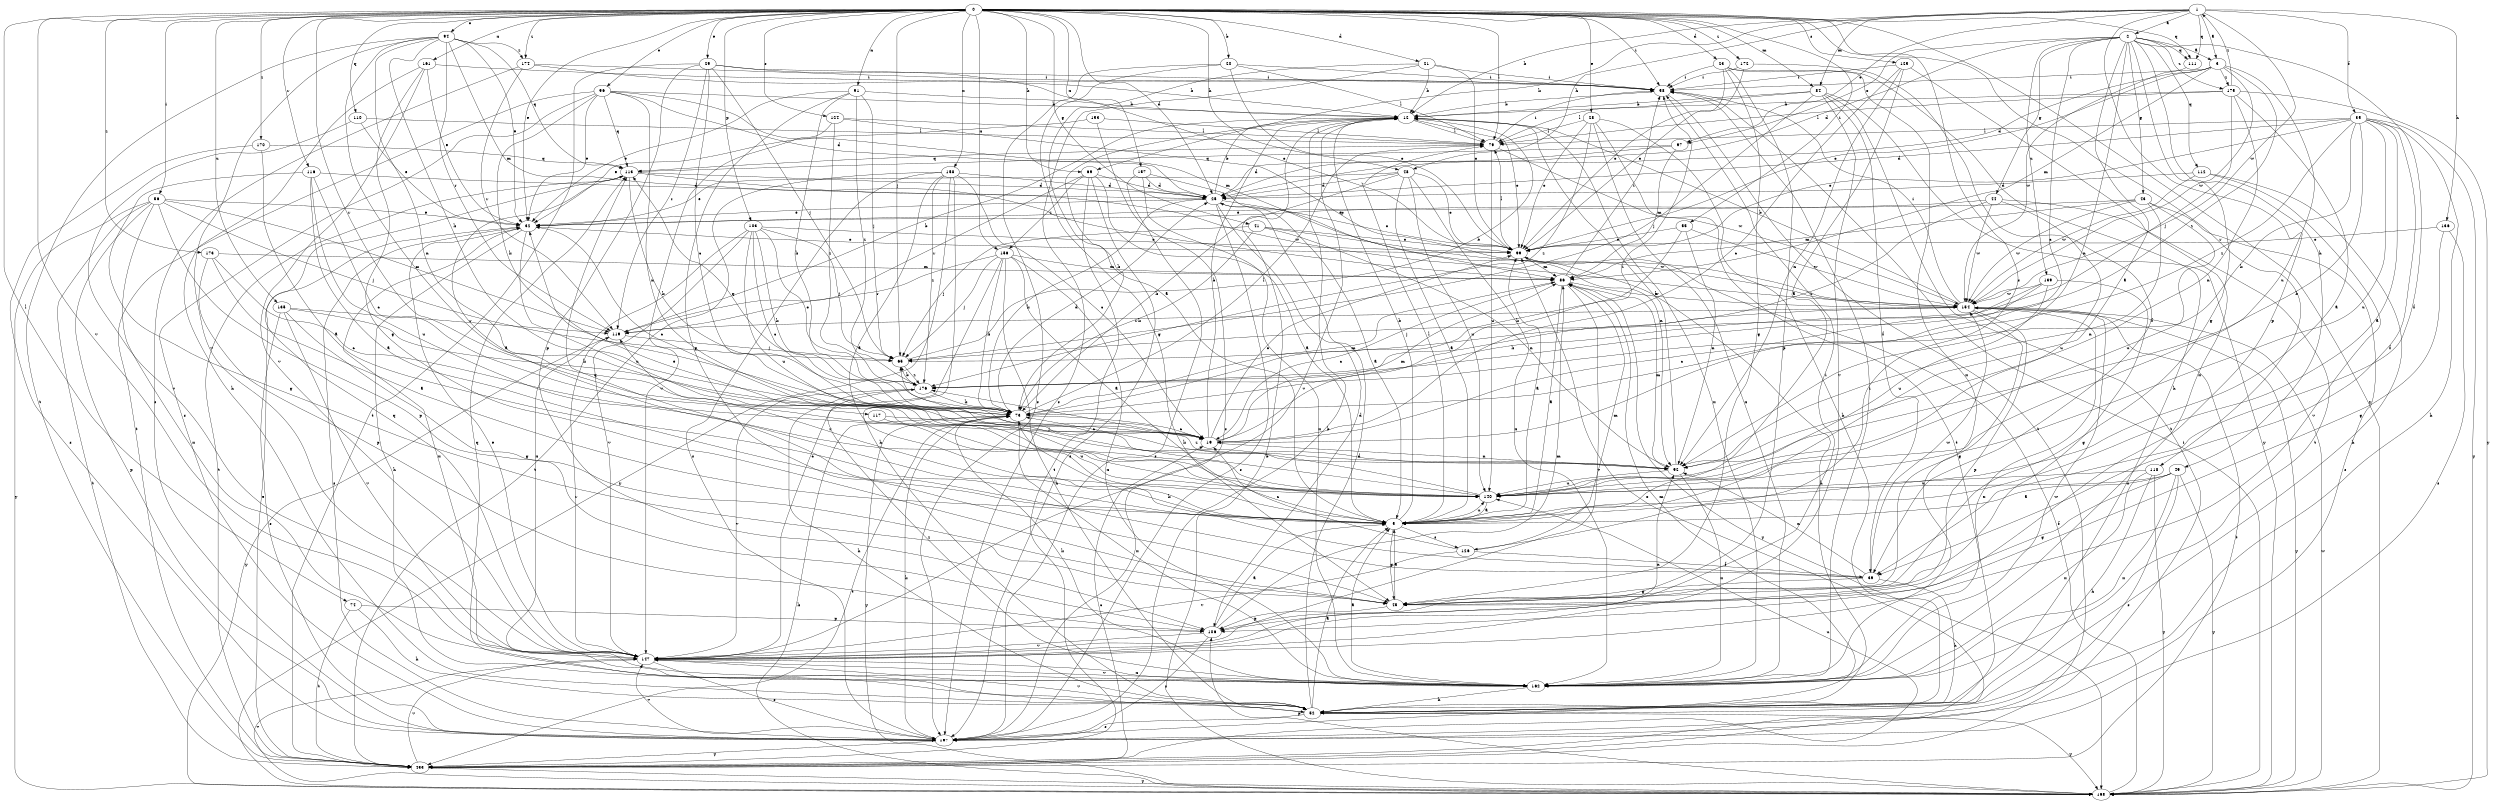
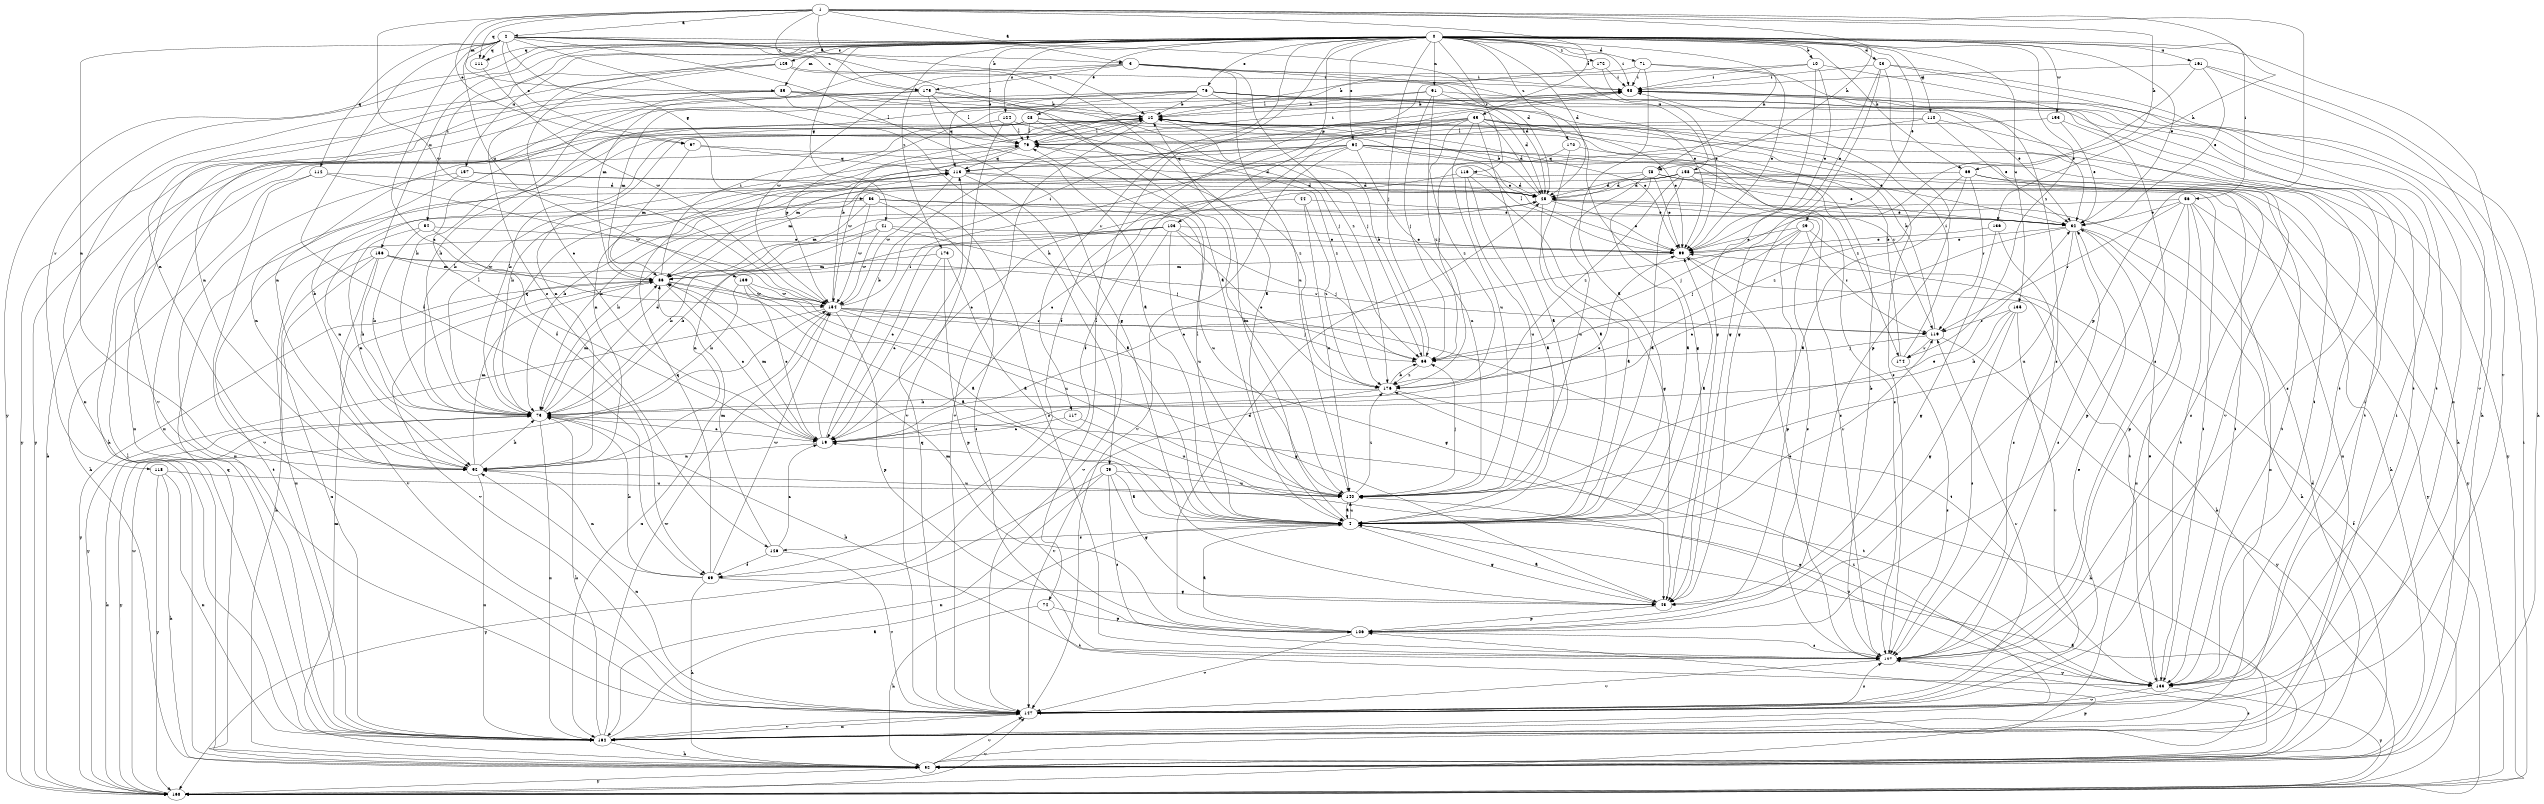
edge "0" -> "153": added, label "w"
edge "175" -> "1": reversed
node "20": label "20" -> "10"
node "21": label "21" -> "71"
edge "29" -> "58": removed, label "i"
edge "2" -> "44": removed, label "g"
node "96": label "96" -> "76"
node "84": label "84" -> "85"
edge "158" -> "86": added, label "m"
node "43": label "43" -> "53"
edge "69" -> "156": now "69" -> "176"
edge "174" -> "119": reversed
node "55": label "55" -> "54"
edge "44" -> "154": removed, label "w"
edge "35" -> "92": label "b" -> "n"
edge "156" -> "65": now "110" -> "65"
edge "19" -> "32": reversed
edge "25" -> "106": reversed
edge "52" -> "79": added, label "l"
edge "156" -> "147": label "c" -> "v"
node "5": label "5" -> "4"
node "197": label "197" -> "127"
node "433": label "433" -> "133"
edge "147" -> "168": reversed
